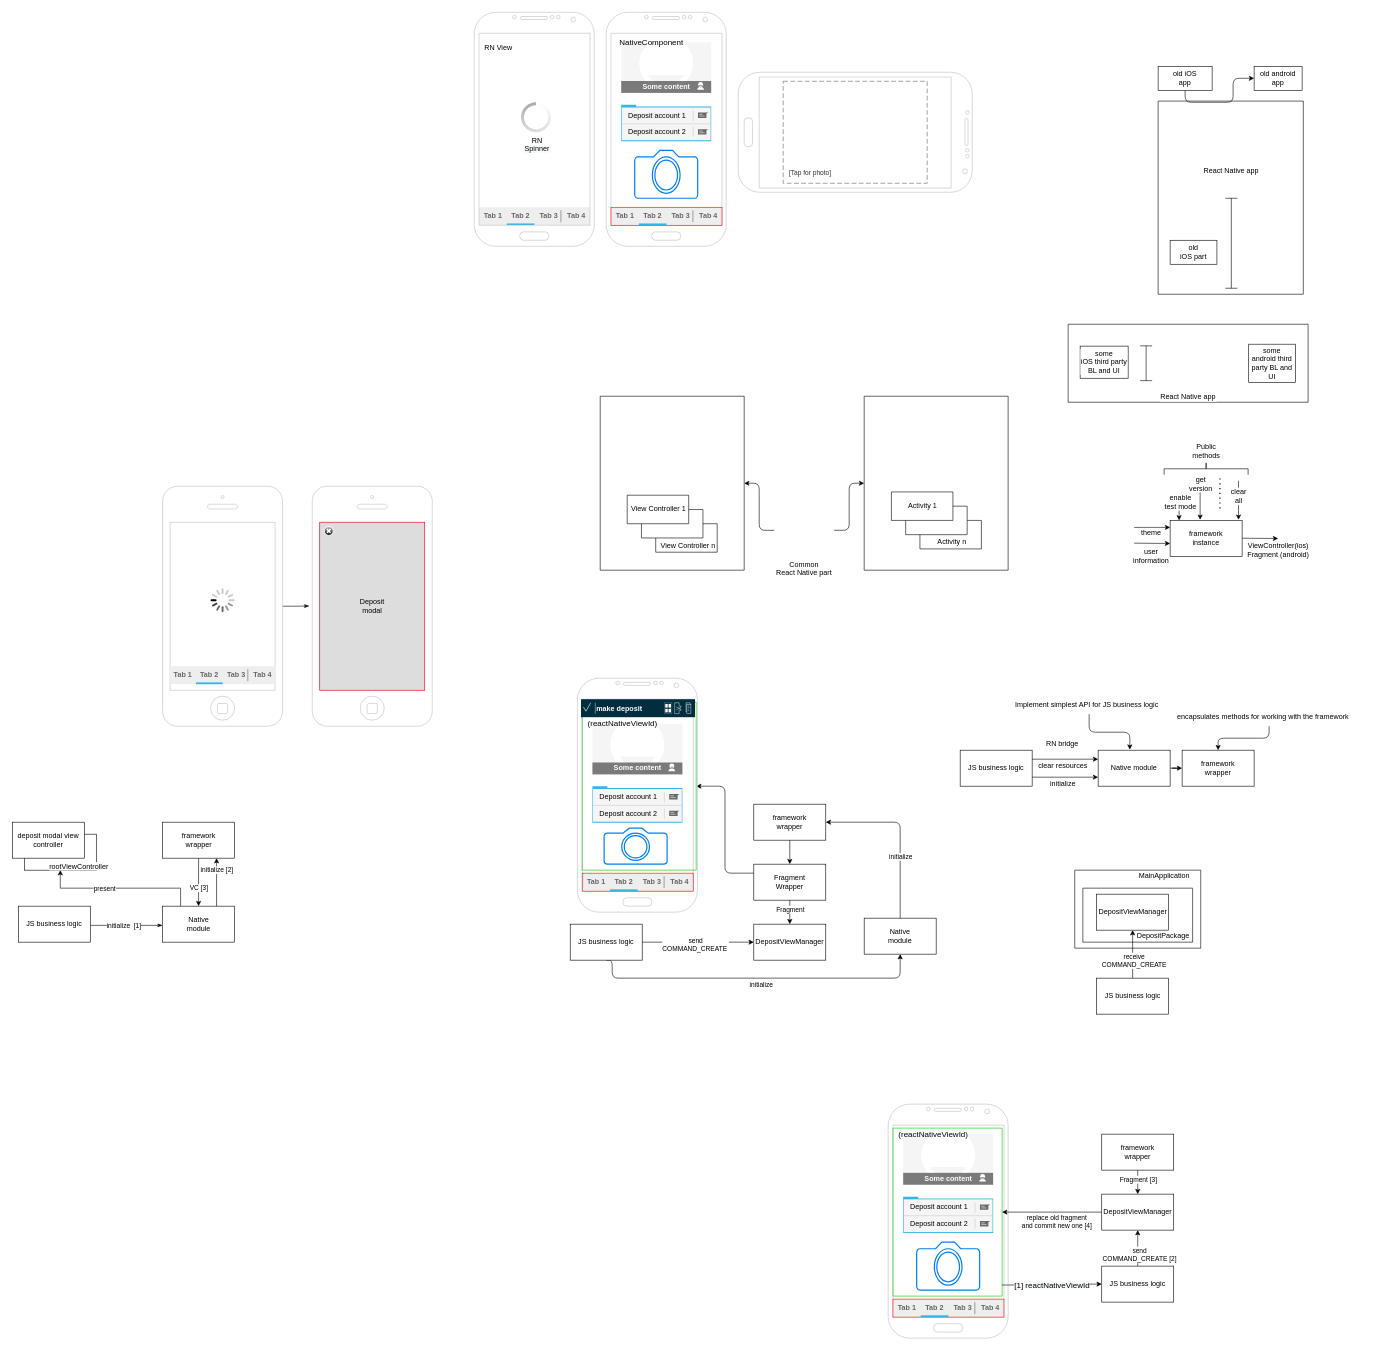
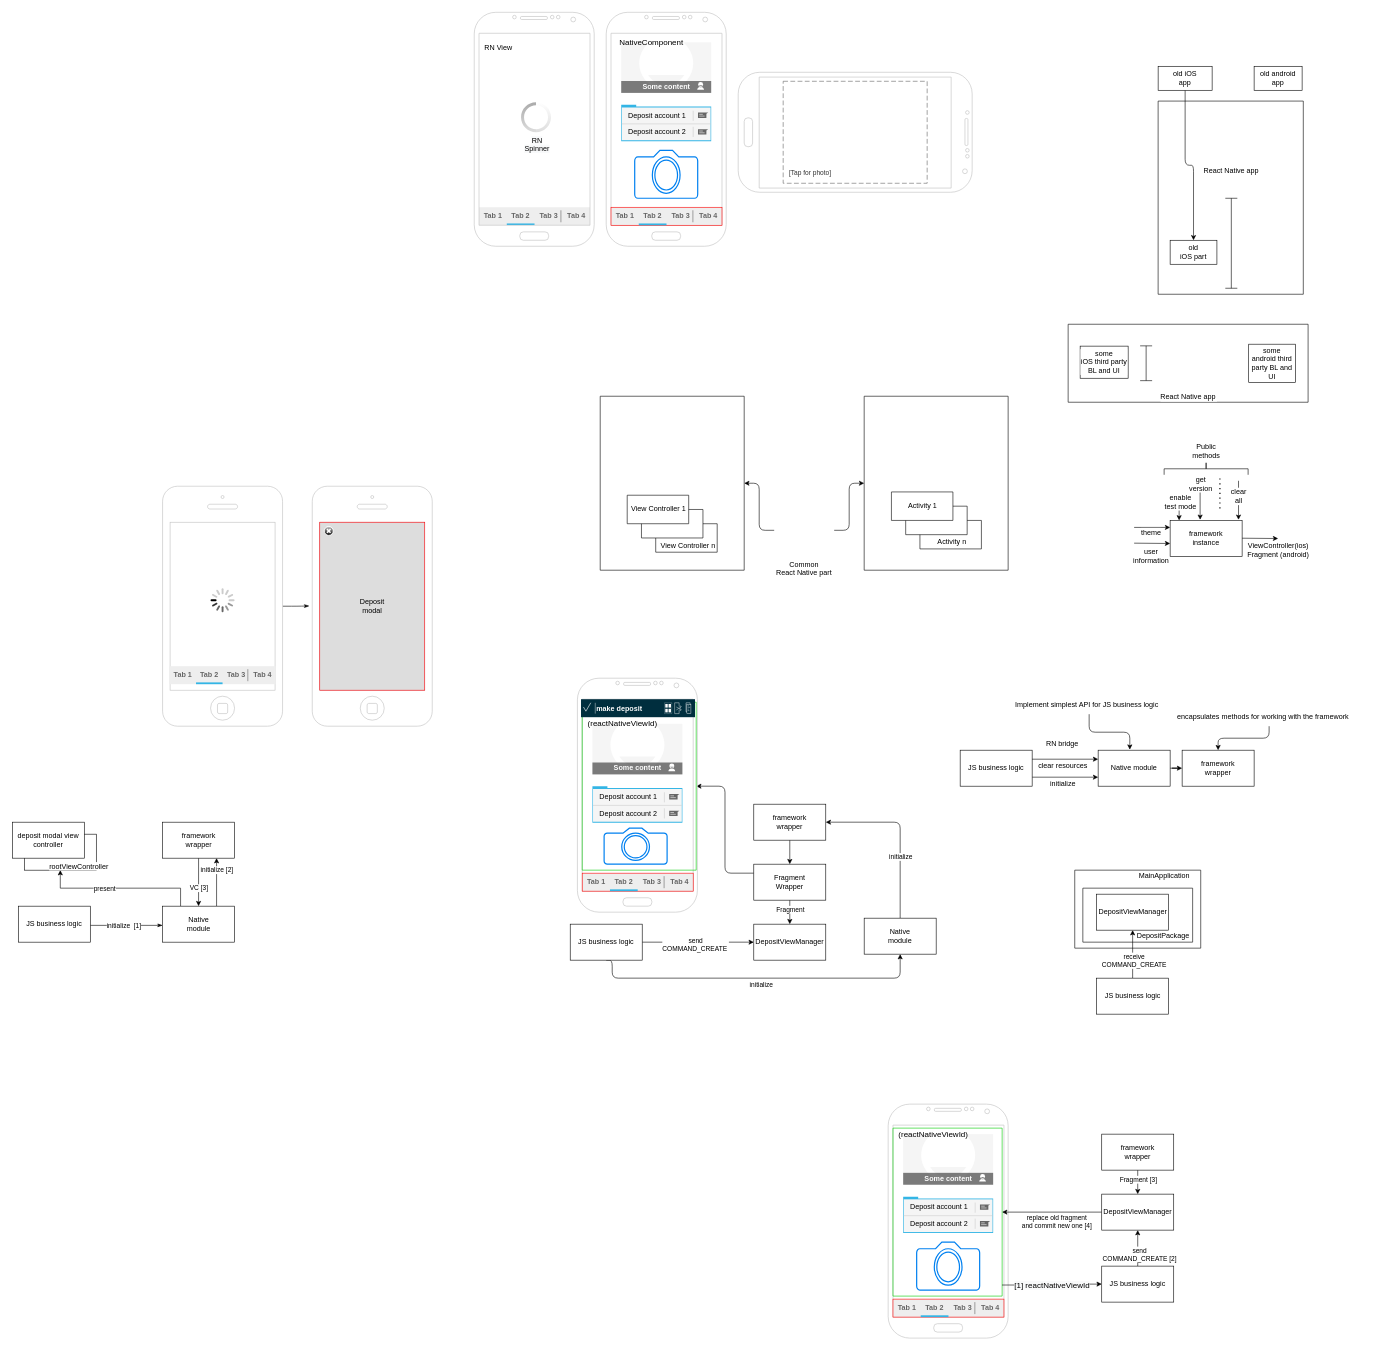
edge "old iOS app" -> "old android app": now "old iOS app" -> "old iOS part"
